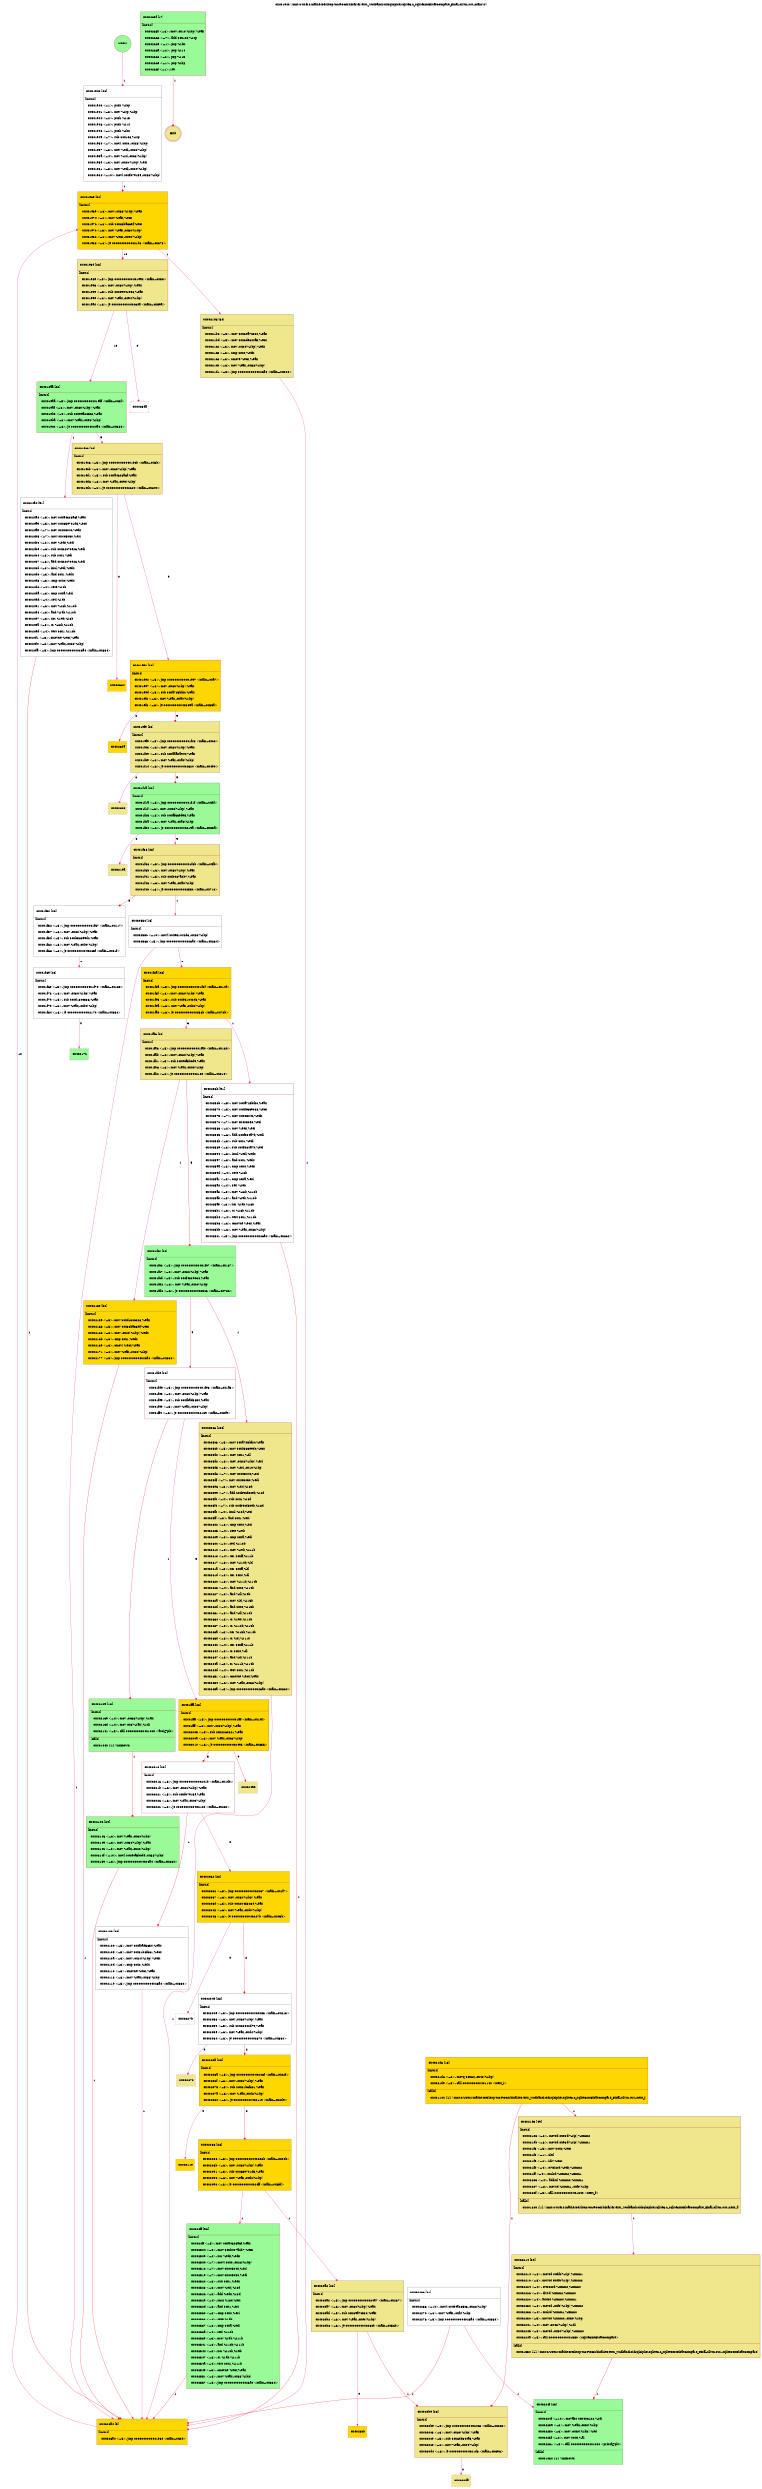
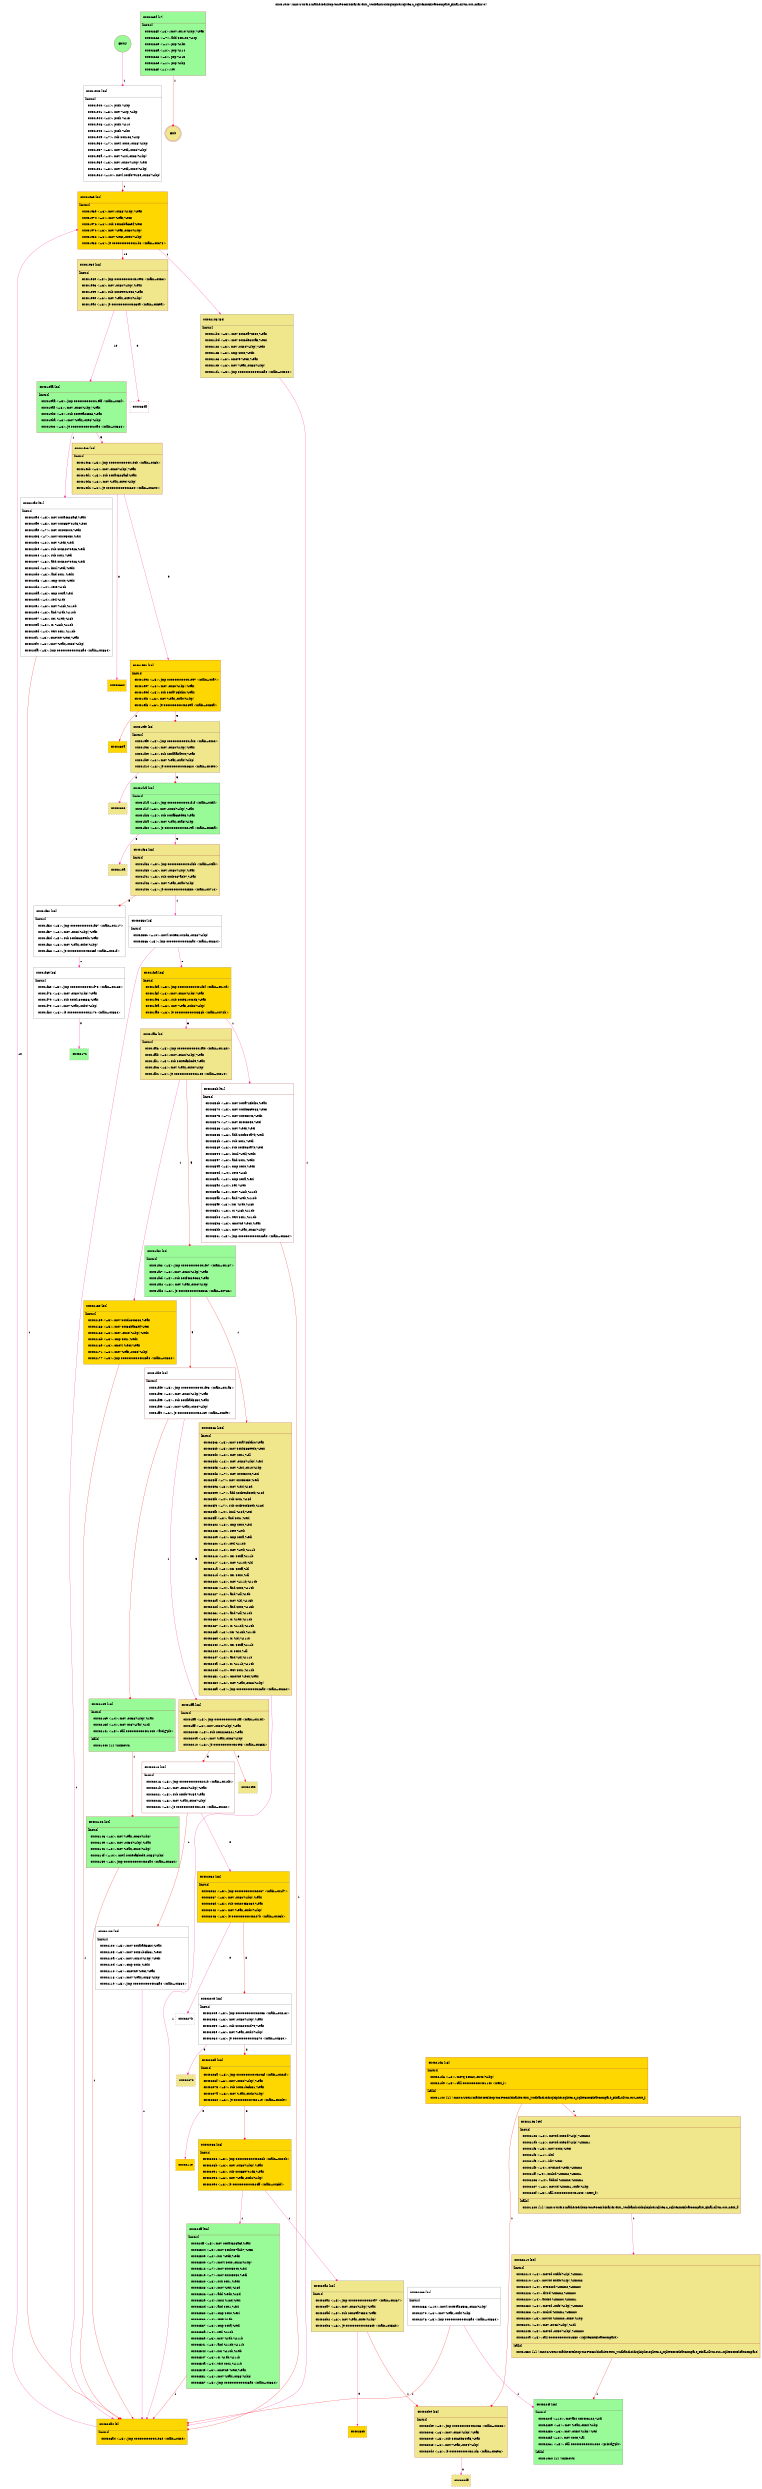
node "Users": label "Users" -> "Entry"
node "0x401ffa [28]": fillcolor gold -> khaki
